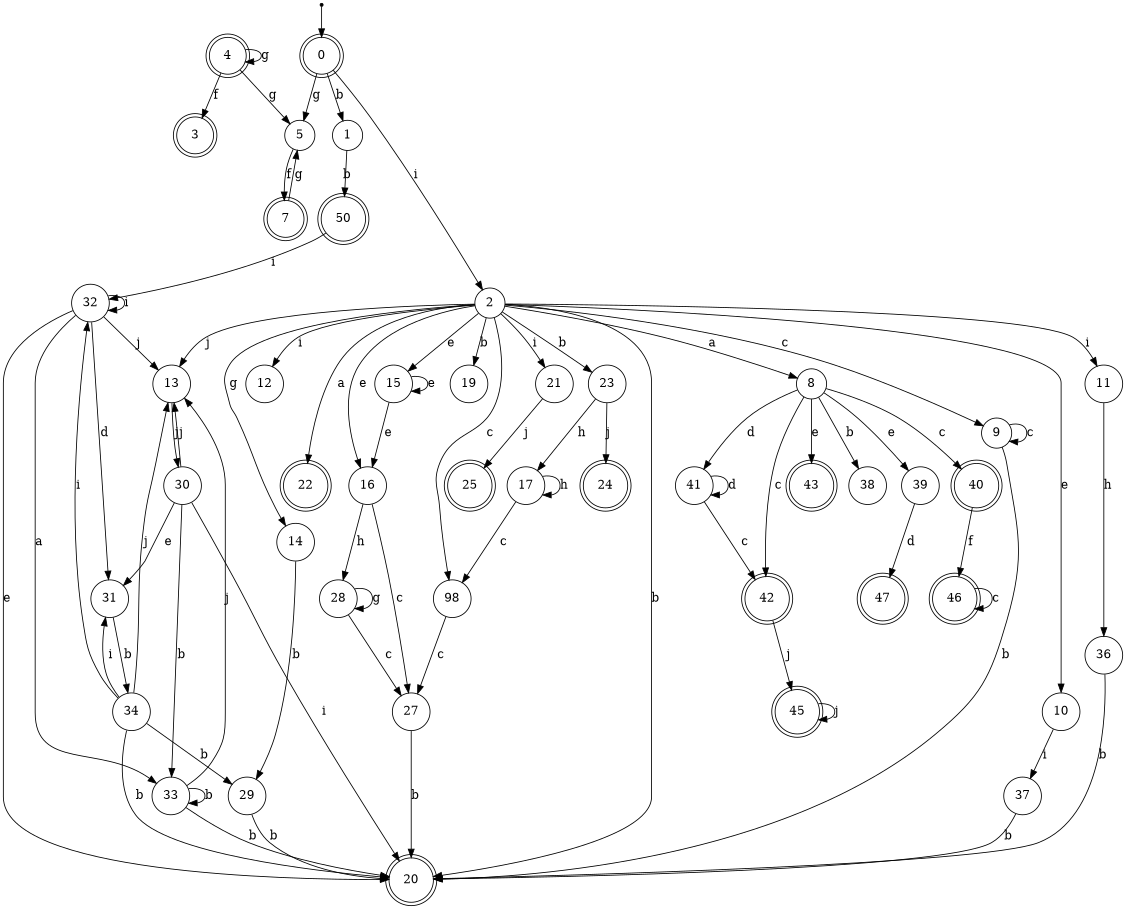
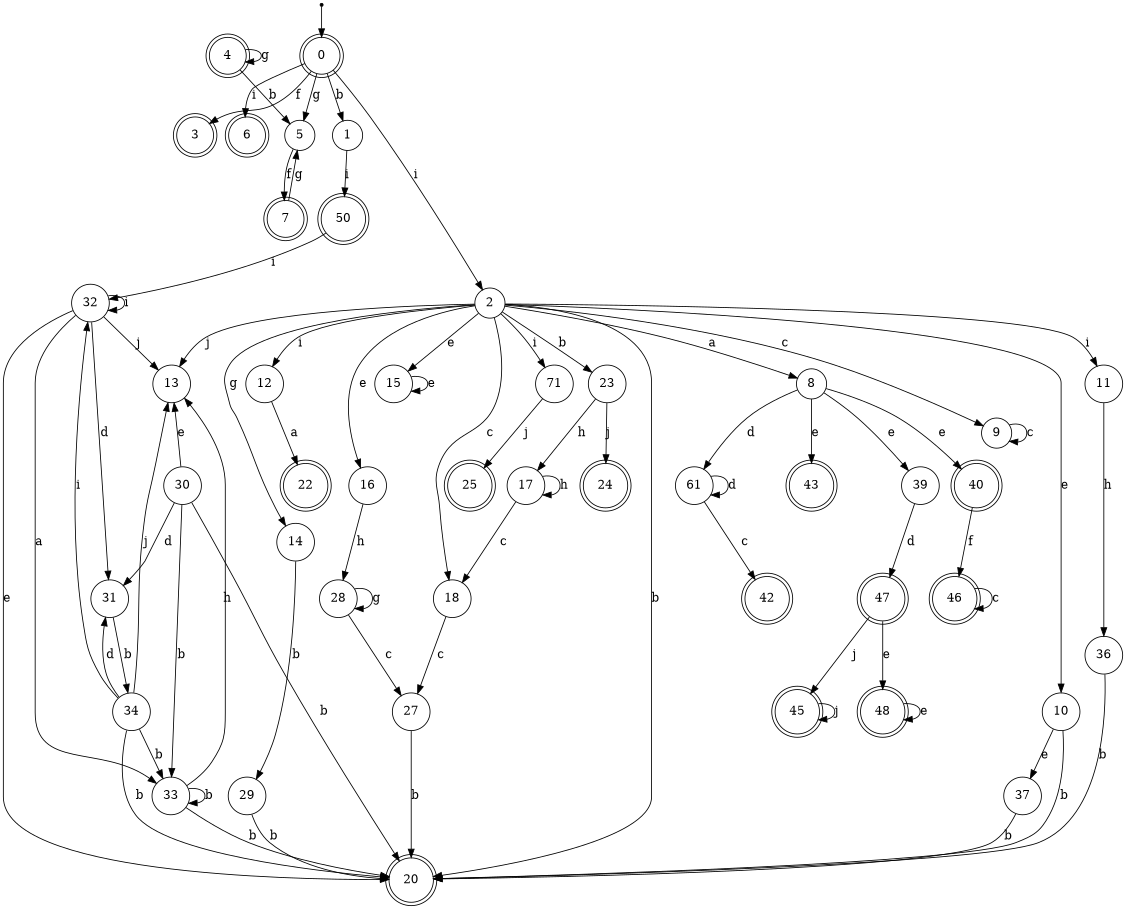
edge "4" -> "3": now "0" -> "3"
edge "4" -> "5": label "g" -> "b"
node "6": added
edge "1" -> "50": label "b" -> "i"
edge "2" -> "22": now "12" -> "22"
node "19": removed
node "21": label "21" -> "71"
edge "13" -> "30": removed, label "j"
edge "15" -> "16": removed, label "e"
edge "30" -> "13": label "j" -> "e"
edge "8" -> "40": label "c" -> "e"
edge "8" -> "42": removed, label "c"
node "41": label "41" -> "61"
node "38": removed
edge "30" -> "31": label "e" -> "d"
edge "16" -> "27": removed, label "c"
edge "33" -> "13": label "j" -> "h"
node "98": label "98" -> "18"
edge "42" -> "45": now "47" -> "45"
edge "34" -> "31": label "i" -> "d"
edge "30" -> "20": label "i" -> "b"
node "48": added
edge "34" -> "29": now "34" -> "33"
edge "10" -> "37": label "i" -> "e"
edge "9" -> "20": now "10" -> "20"
